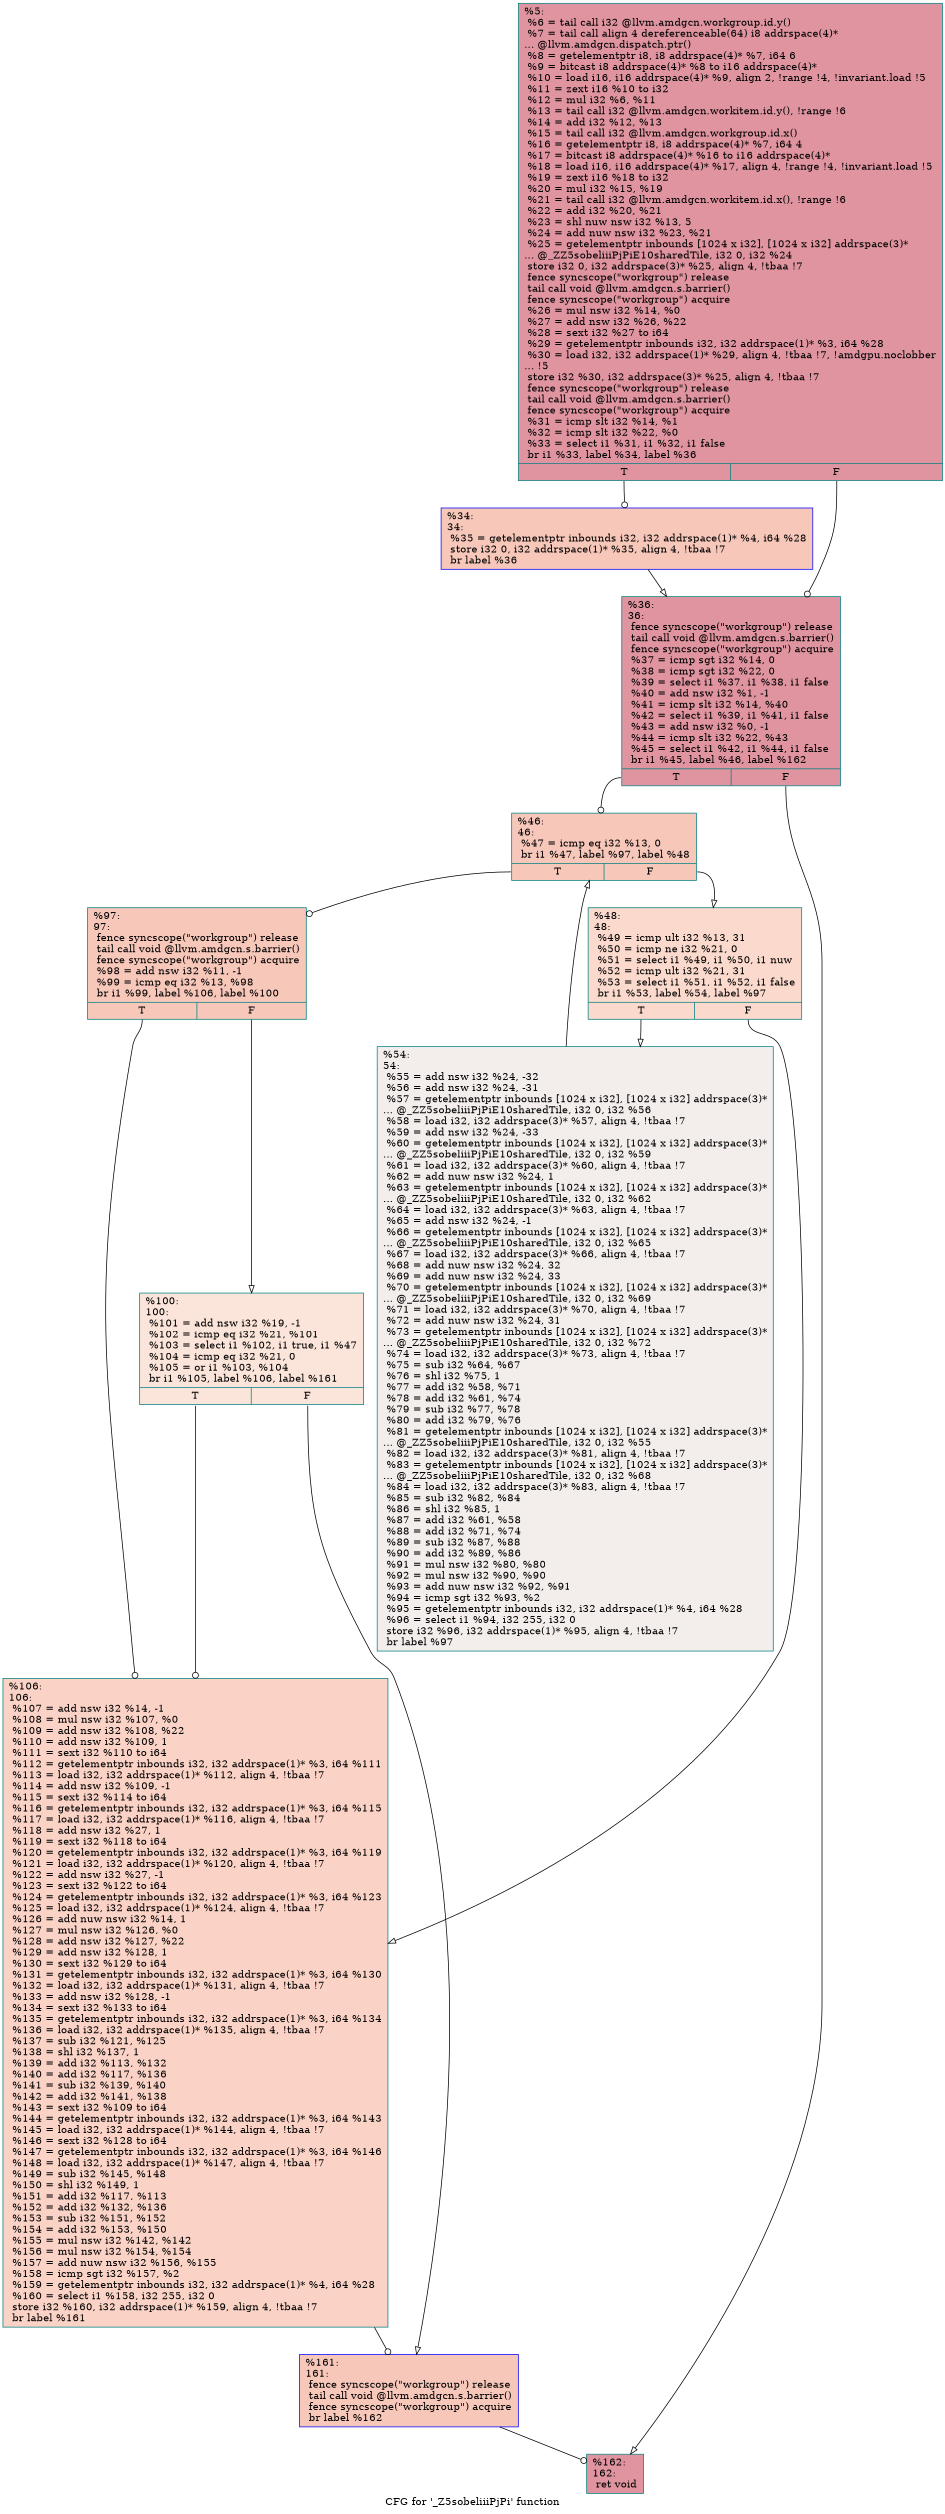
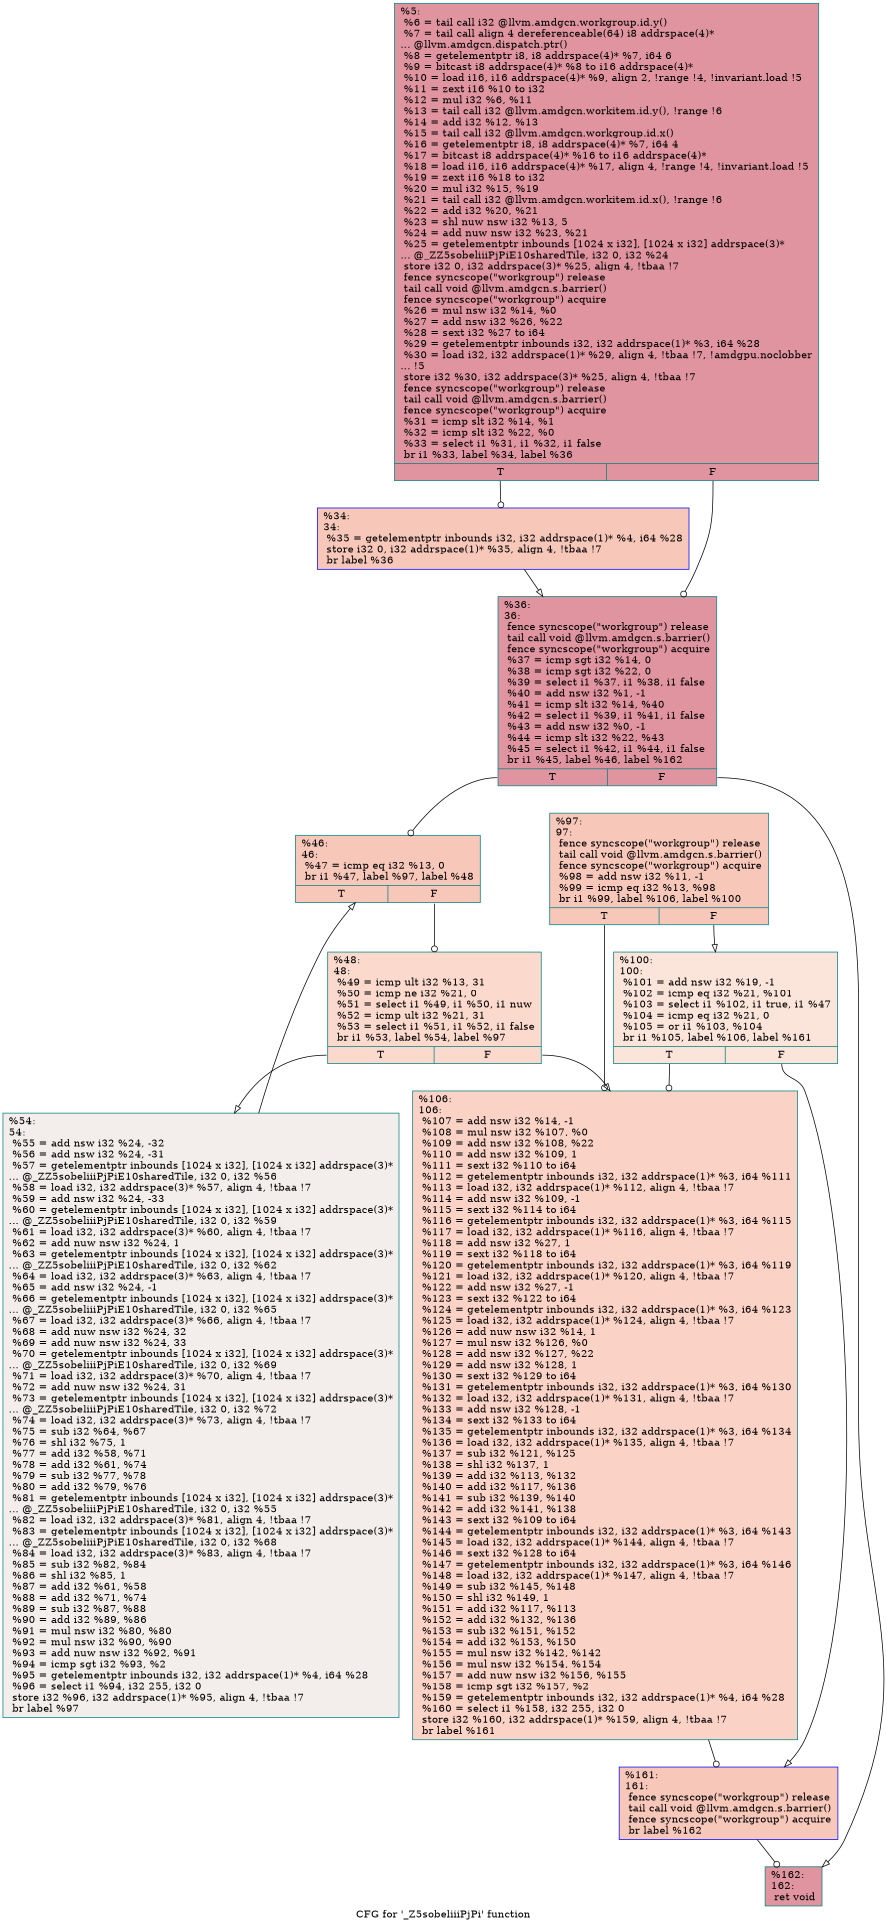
edge "%46:" -> "%48:": arrowhead onormal -> odot
edge "%46:" -> "%97:": removed
